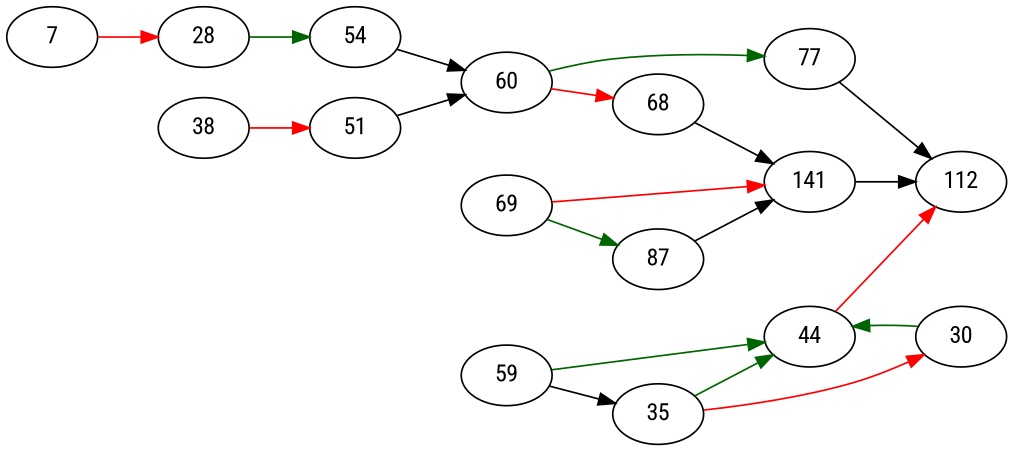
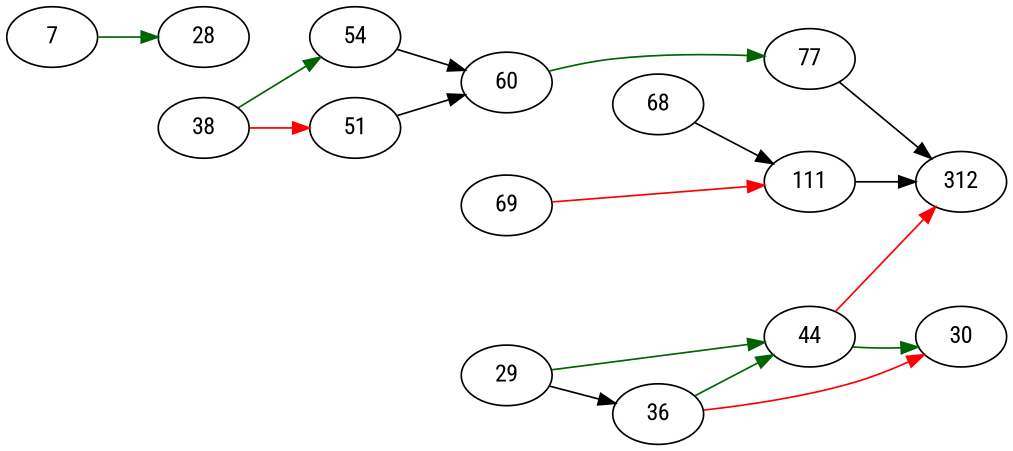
edge "7" -> "28": color red -> darkgreen
edge "28" -> "54": now "38" -> "54"
edge "60" -> "68": removed
node "141": label "141" -> "111"
node "112": label "112" -> "312"
node "87": removed
edge "30" -> "44": reversed
node "59": label "59" -> "29"
node "35": label "35" -> "36"
